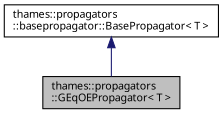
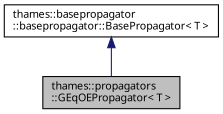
node "thames::propagators ::basepropagator::BasePropagator< T >": label "thames::propagators ::basepropagator::BasePropagator< T >" -> "thames::basepropagator ::basepropagator::BasePropagator< T >"
